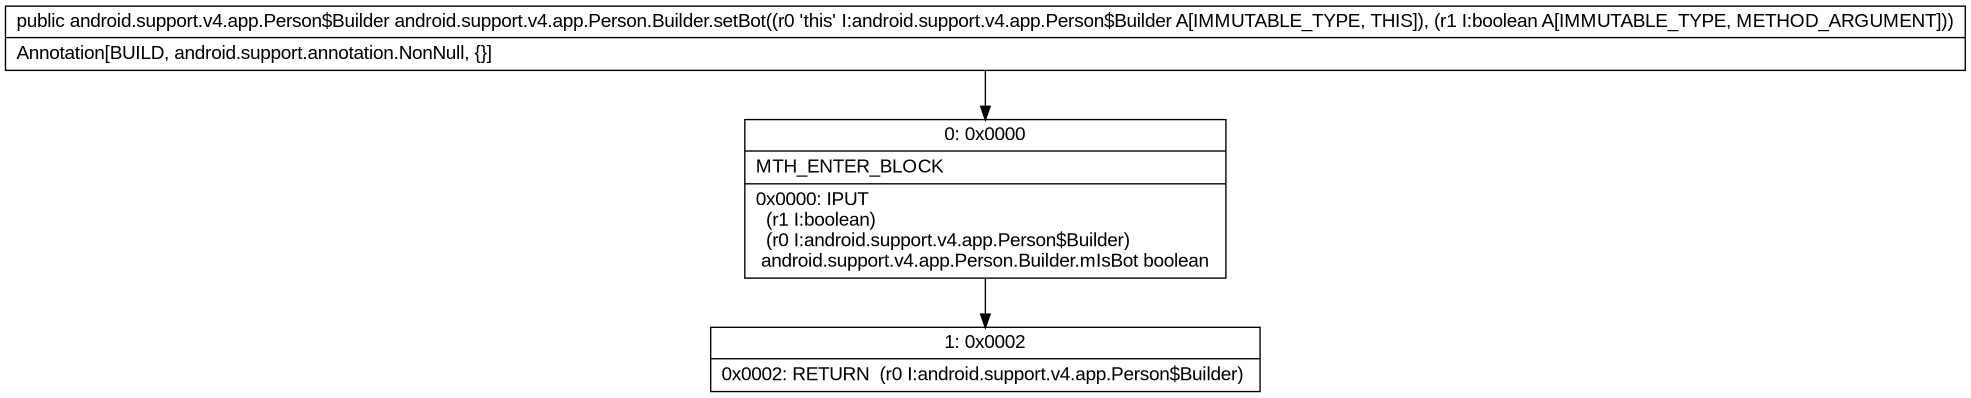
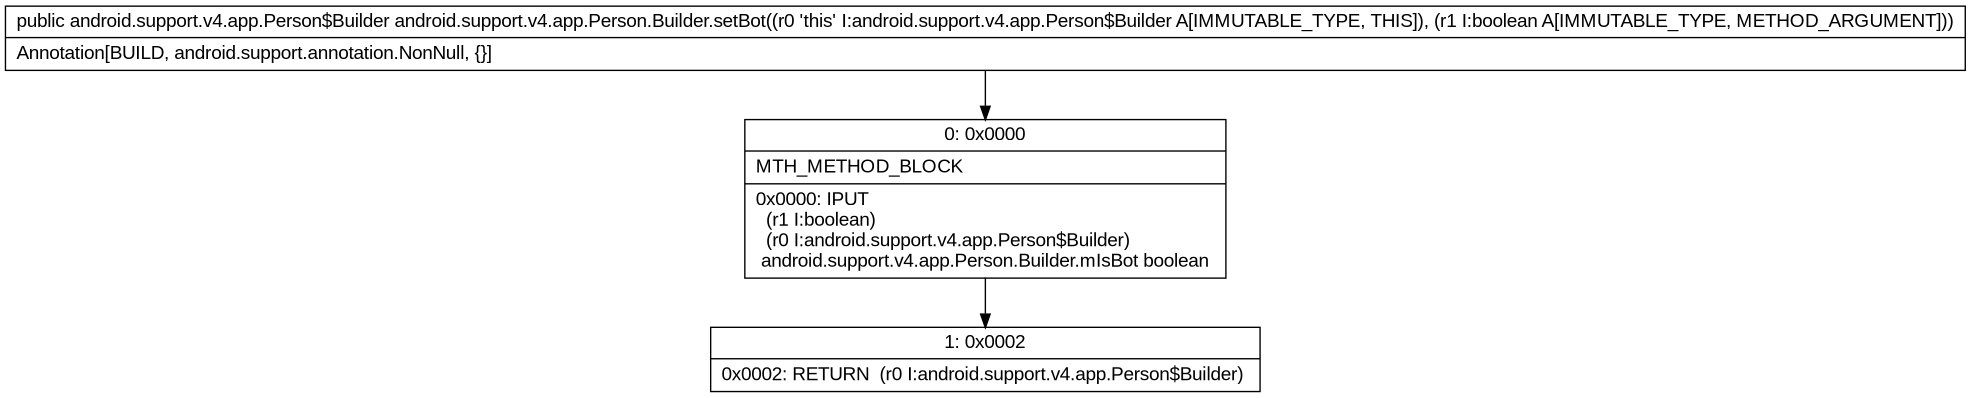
node "0: 0x0000": text "MTH_ENTER_BLOCK" -> "MTH_METHOD_BLOCK"
